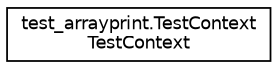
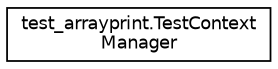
node "test_arrayprint.TestContext TestContext": label "test_arrayprint.TestContext TestContext" -> "test_arrayprint.TestContext Manager"
